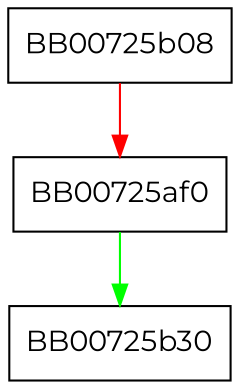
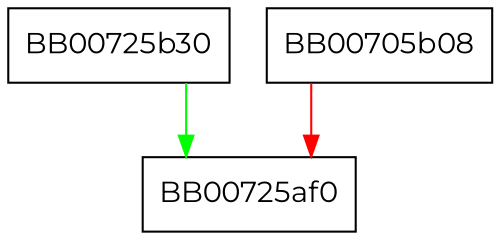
node "BB00725b08": label "BB00725b08" -> "BB00705b08"
edge "BB00725af0" -> "BB00725b30": reversed
